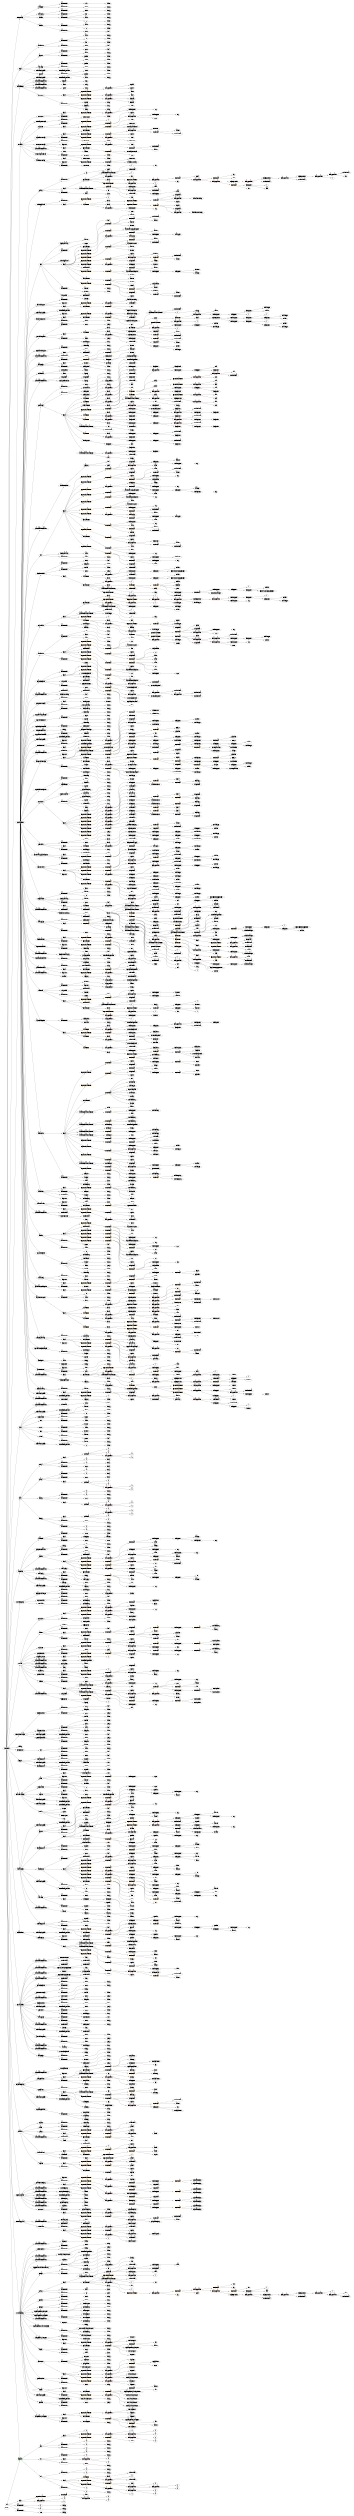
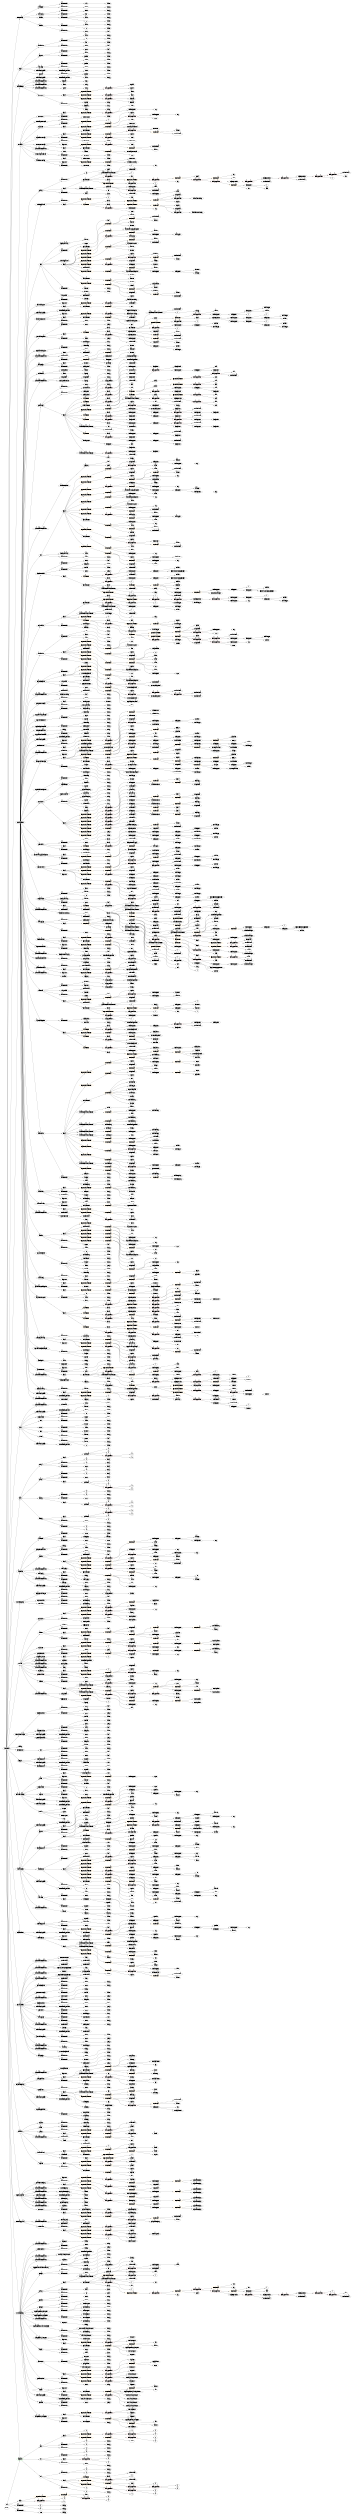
node "_changeModuleBudget": label "_changeModuleBudget" -> "_newDetails"
